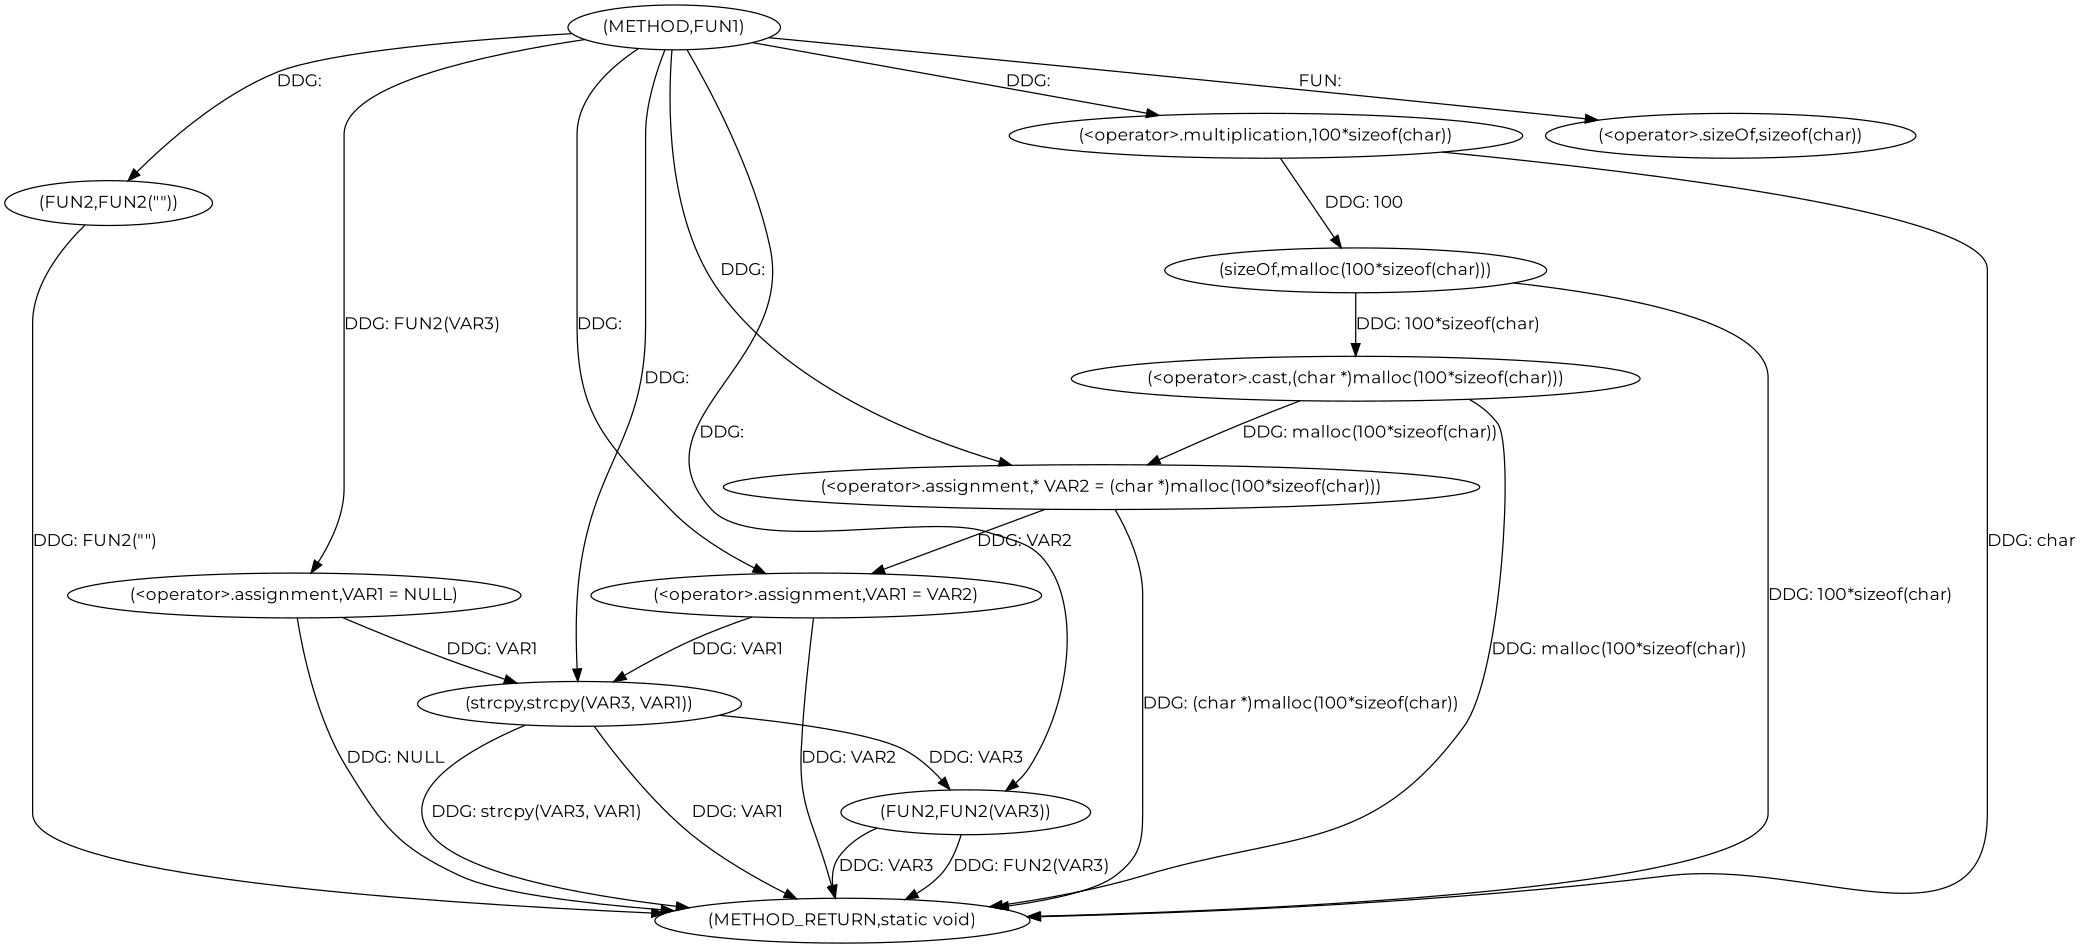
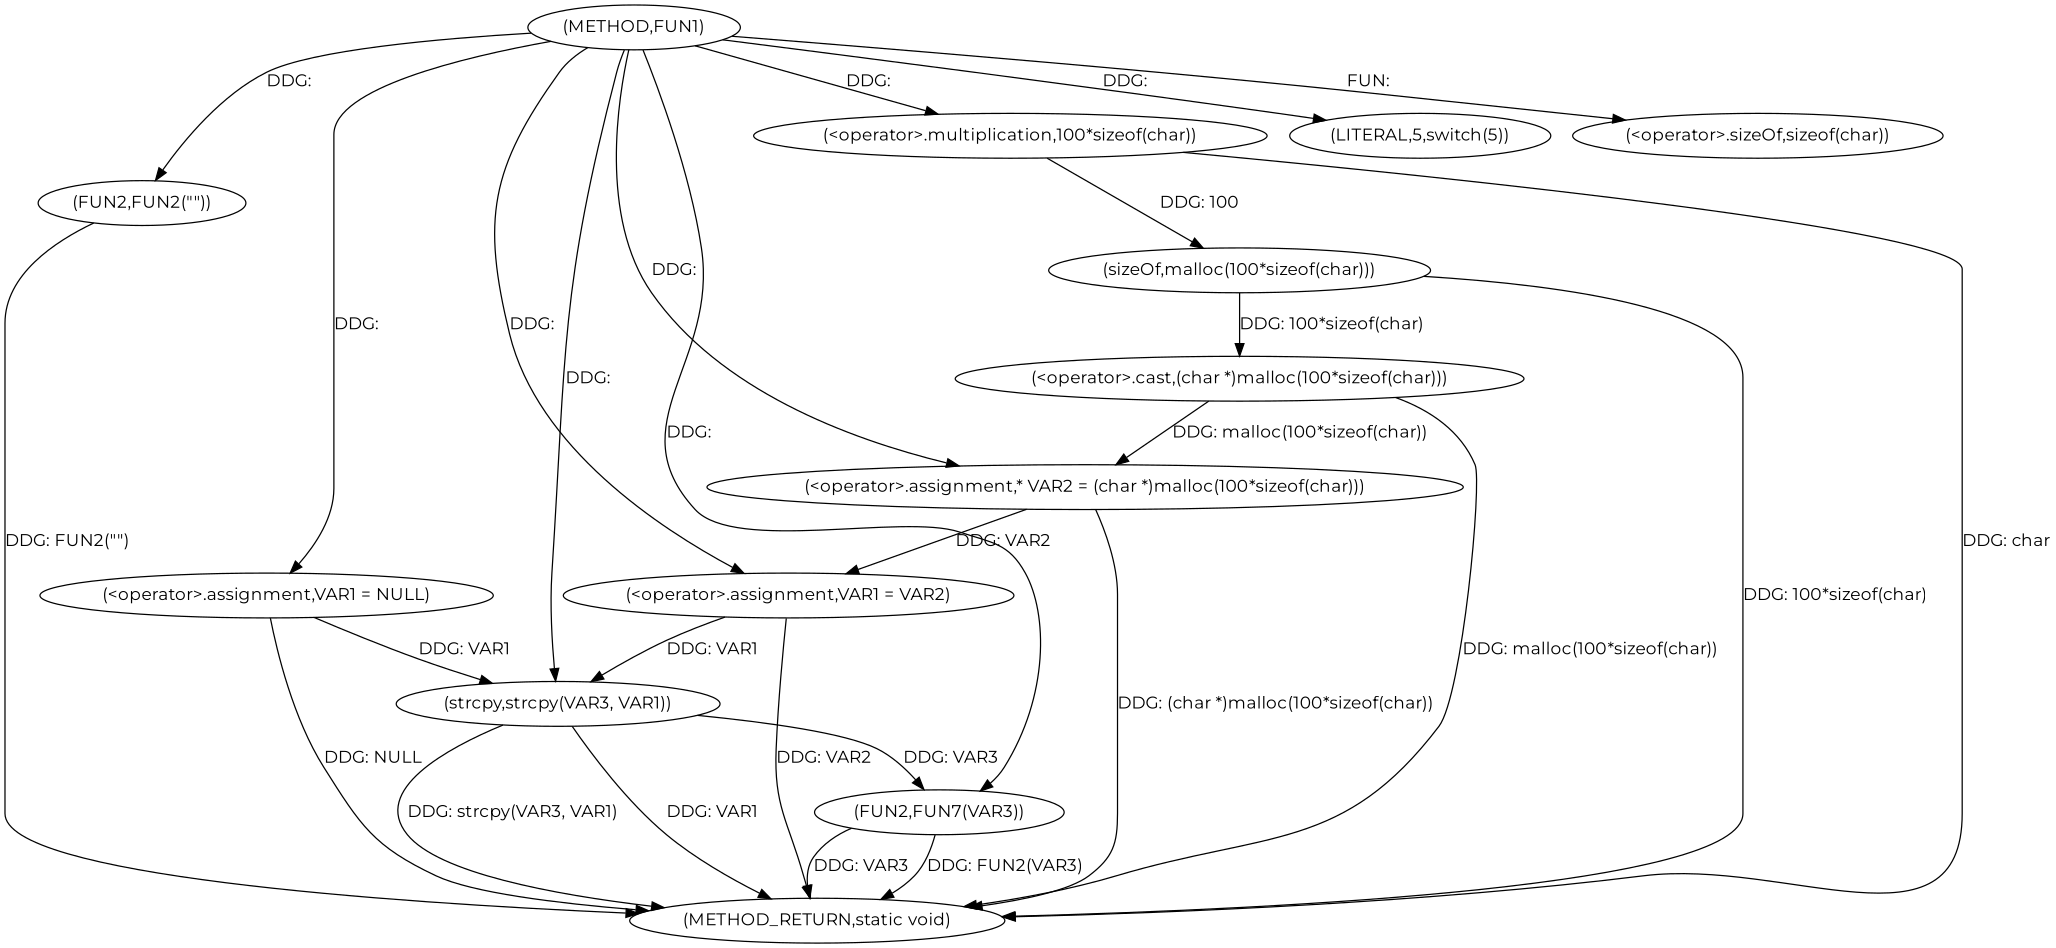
node "(LITERAL,5,switch(5))": added
edge "(METHOD,FUN1)" -> "(<operator>.assignment,VAR1 = NULL)": label "DDG: FUN2(VAR3)" -> "DDG: "
node "(FUN2,FUN2(VAR3))": label "(FUN2,FUN2(VAR3))" -> "(FUN2,FUN7(VAR3))"
